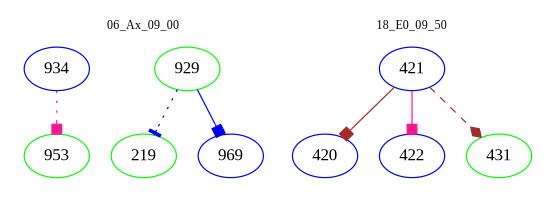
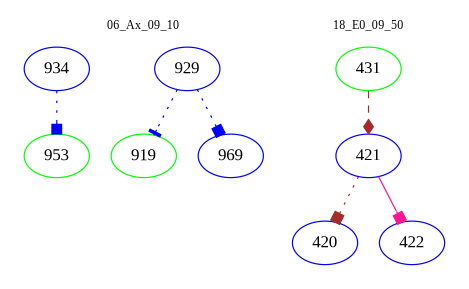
cluster "06_Ax_09_00": label "06_Ax_09_00" -> "06_Ax_09_10"
node "929": color green -> blue
edge "934" -> "953": color deeppink -> blue
edge "929" -> "969": style solid -> dotted
edge "421" -> "431": reversed
edge "421" -> "420": style solid -> dotted
node "219": label "219" -> "919"
